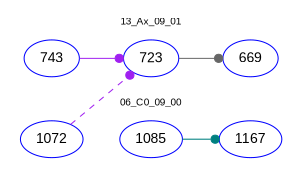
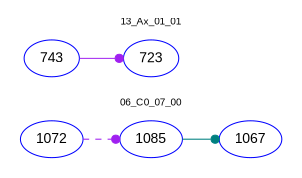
cluster "13_Ax_09_01": label "13_Ax_09_01" -> "13_Ax_01_01"
node "669": removed
edge "1072" -> "723": now "1072" -> "1085"
cluster "06_C0_09_00": label "06_C0_09_00" -> "06_C0_07_00"
node "1167": label "1167" -> "1067"
